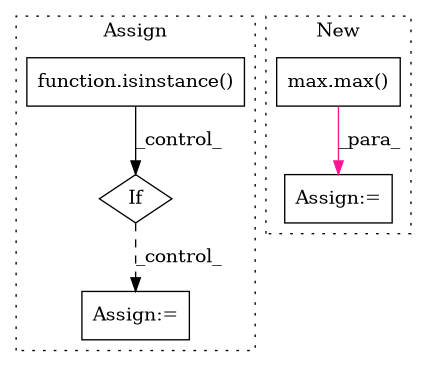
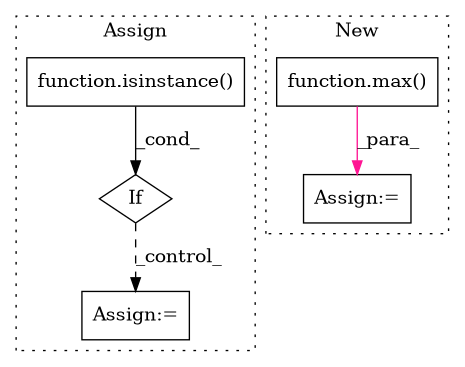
node "max.max()": label "max.max()" -> "function.max()"
edge "function.isinstance()" -> "If": label "_control_" -> "_cond_"
